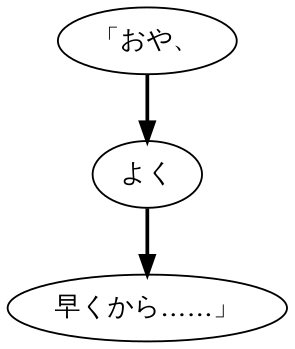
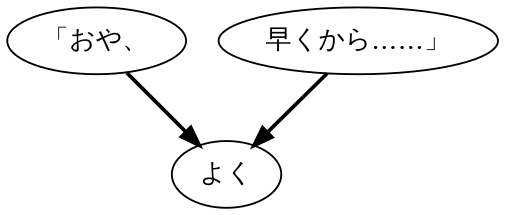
edge "よく" -> "早くから……」": reversed
